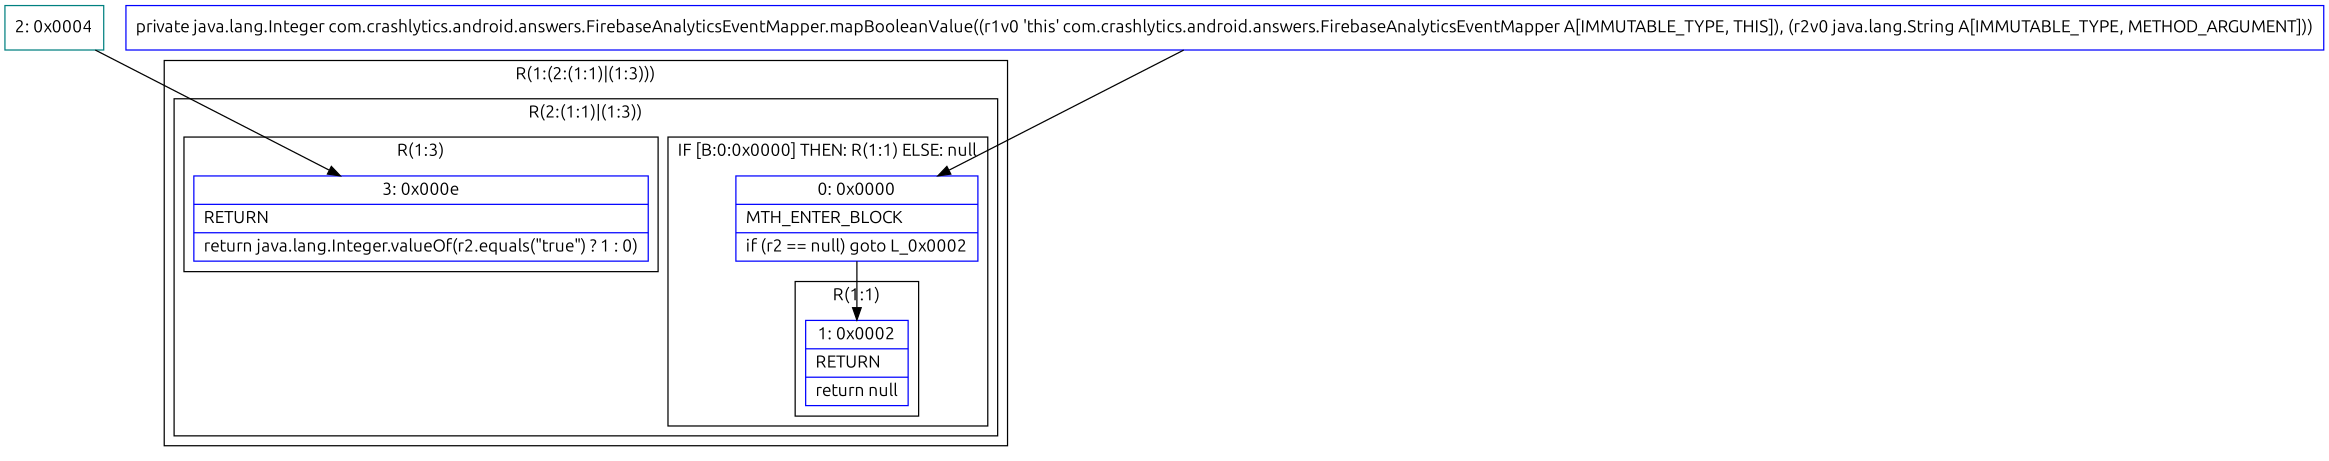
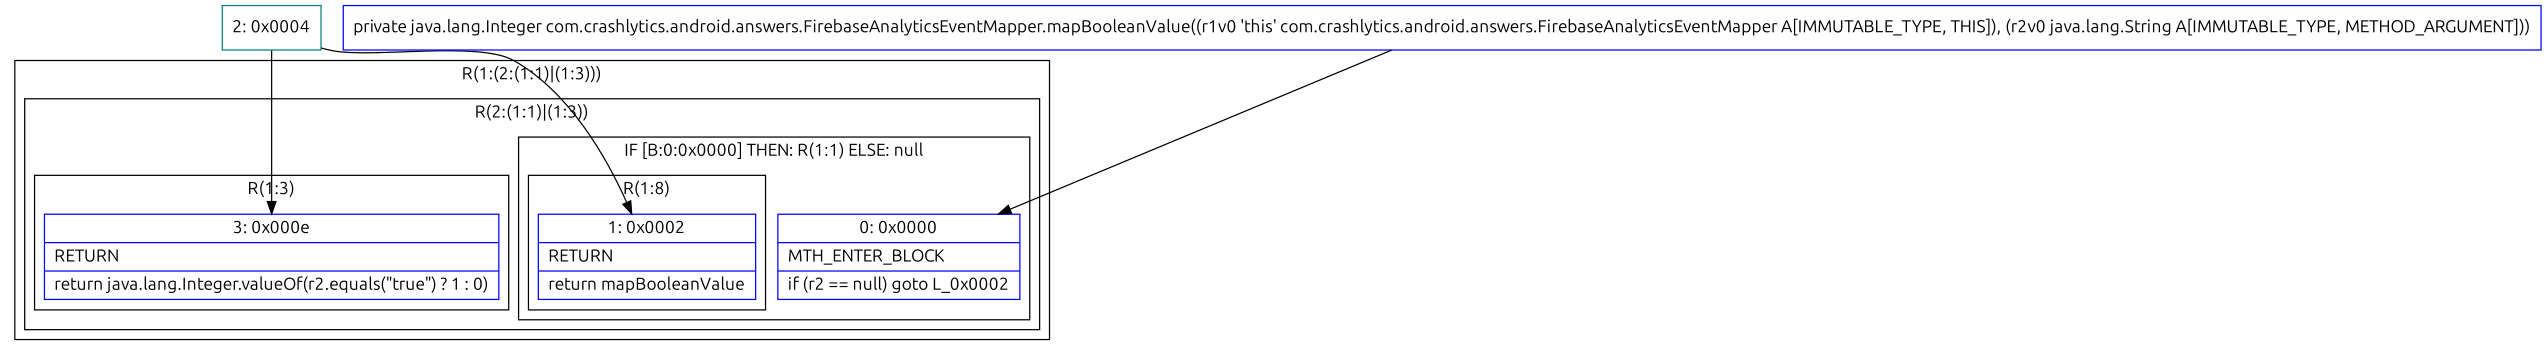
edge "0: 0x0000" -> "1: 0x0002": now "2: 0x0004" -> "1: 0x0002"
cluster "R(1:1)": label "R(1:1)" -> "R(1:8)"
node "1: 0x0002": text "return null" -> "return mapBooleanValue"
